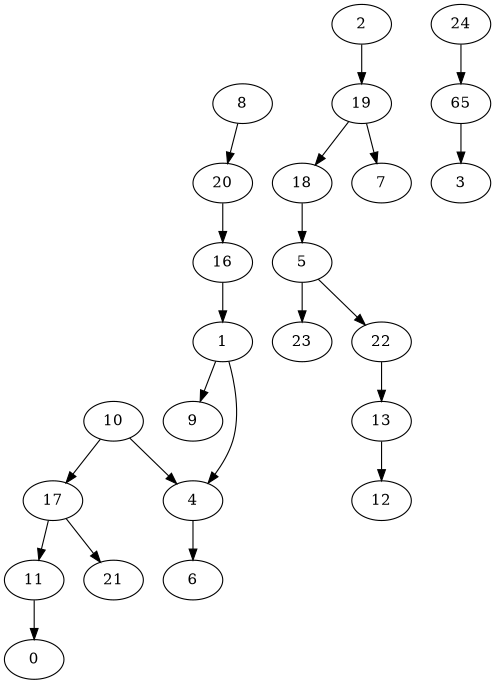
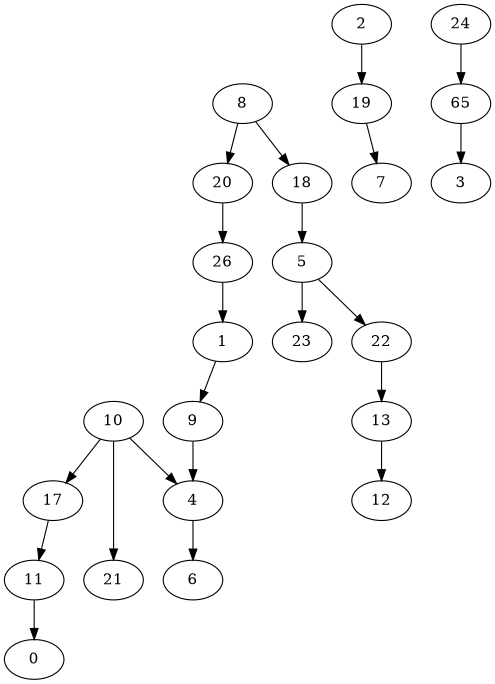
edge "19" -> "18": now "8" -> "18"
node "16": label "16" -> "26"
edge "1" -> "4": now "9" -> "4"
edge "17" -> "21": now "10" -> "21"
